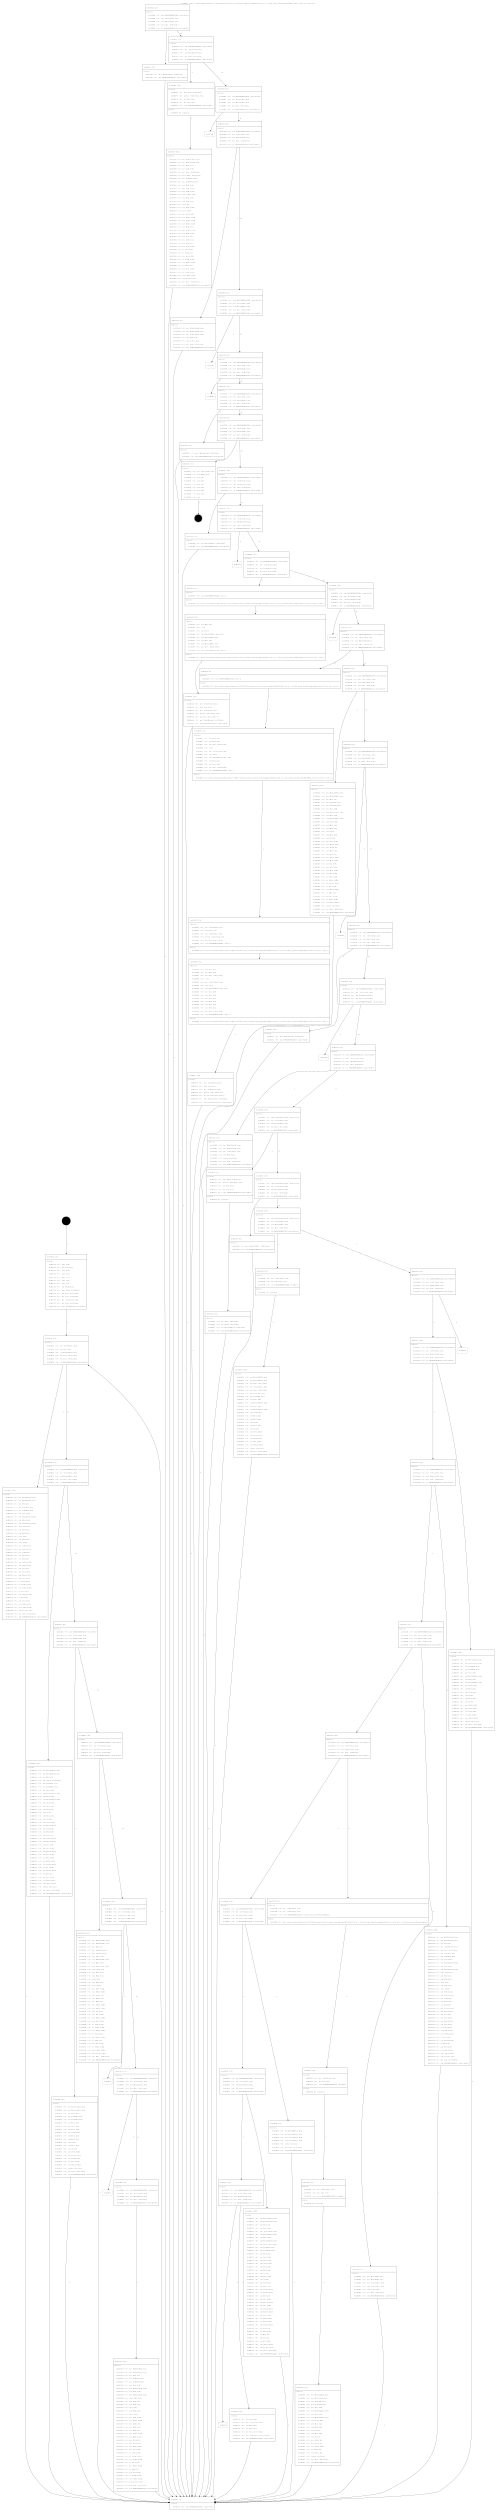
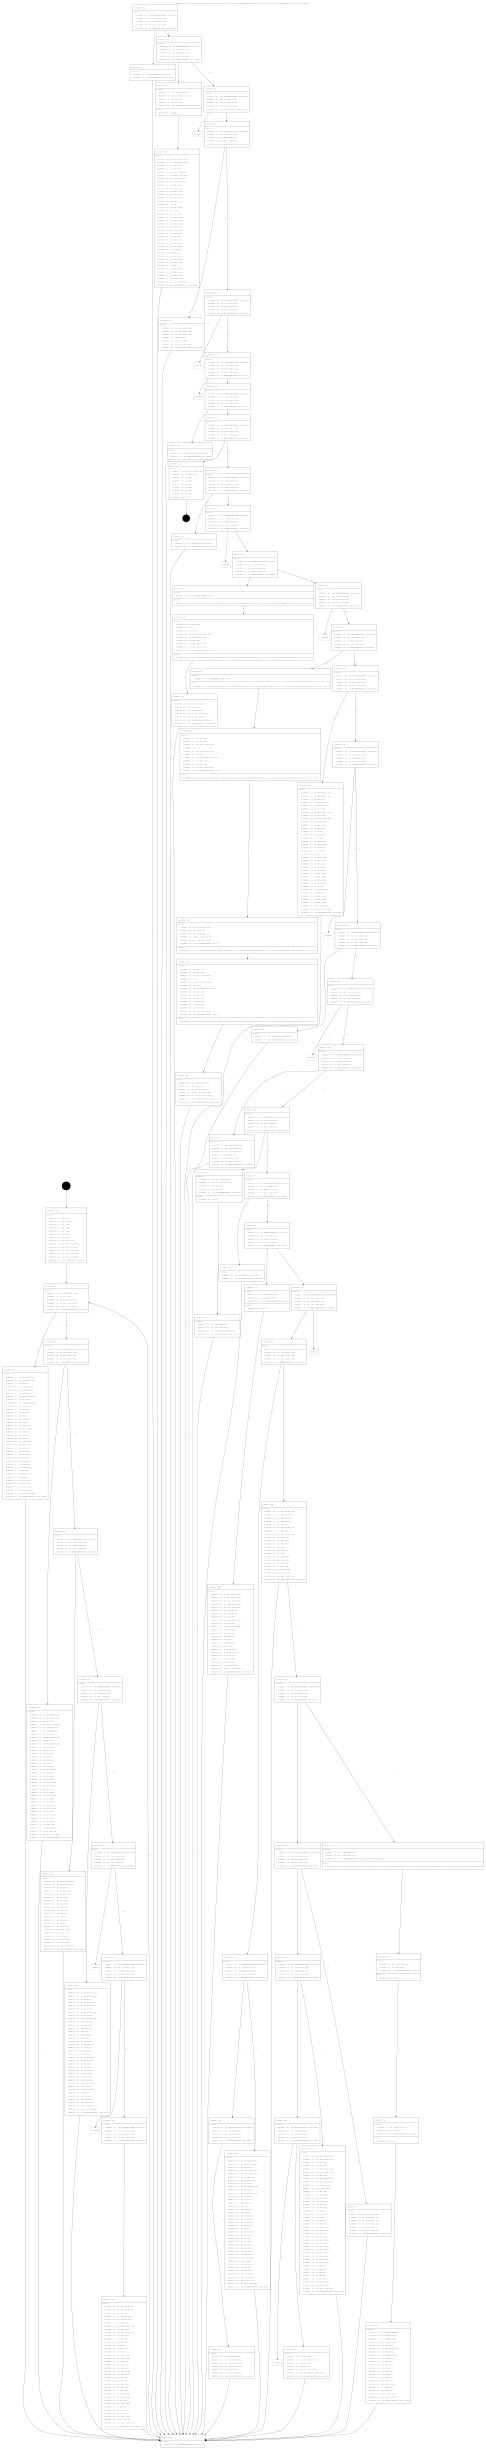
edge "0x401afe [25]" -> "0x401b17 [25]": now "0x4020e5 [88]" -> "0x401b17 [25]"
